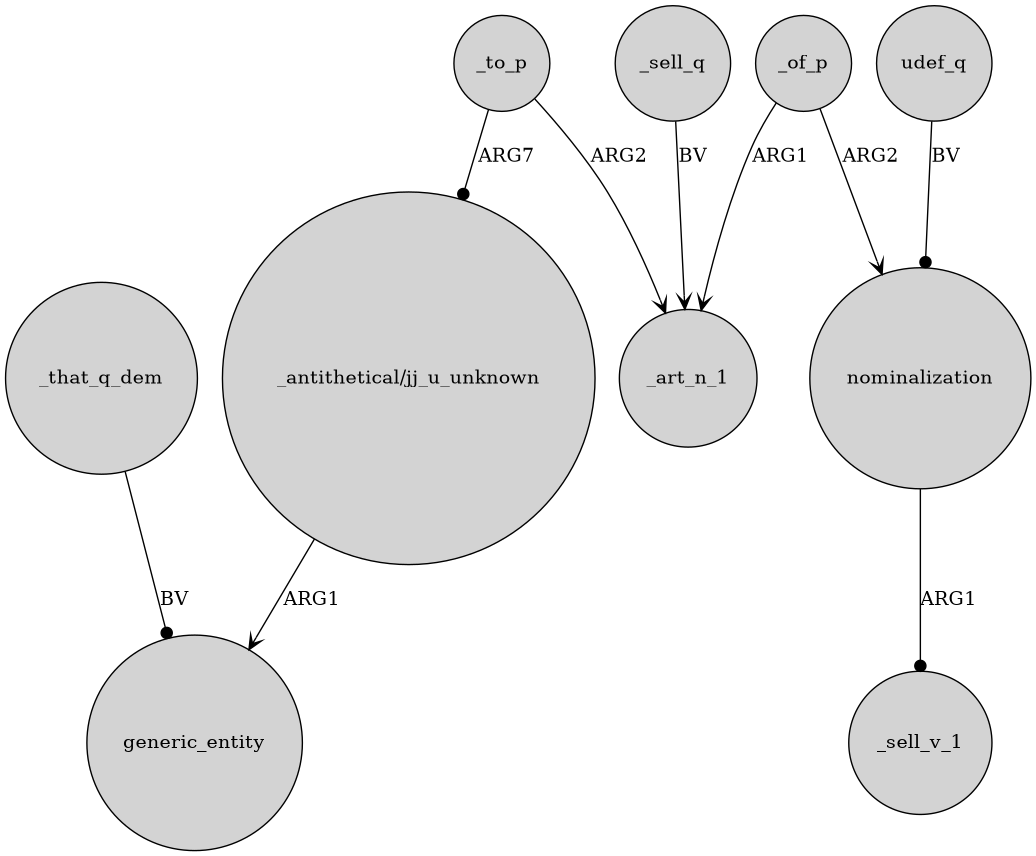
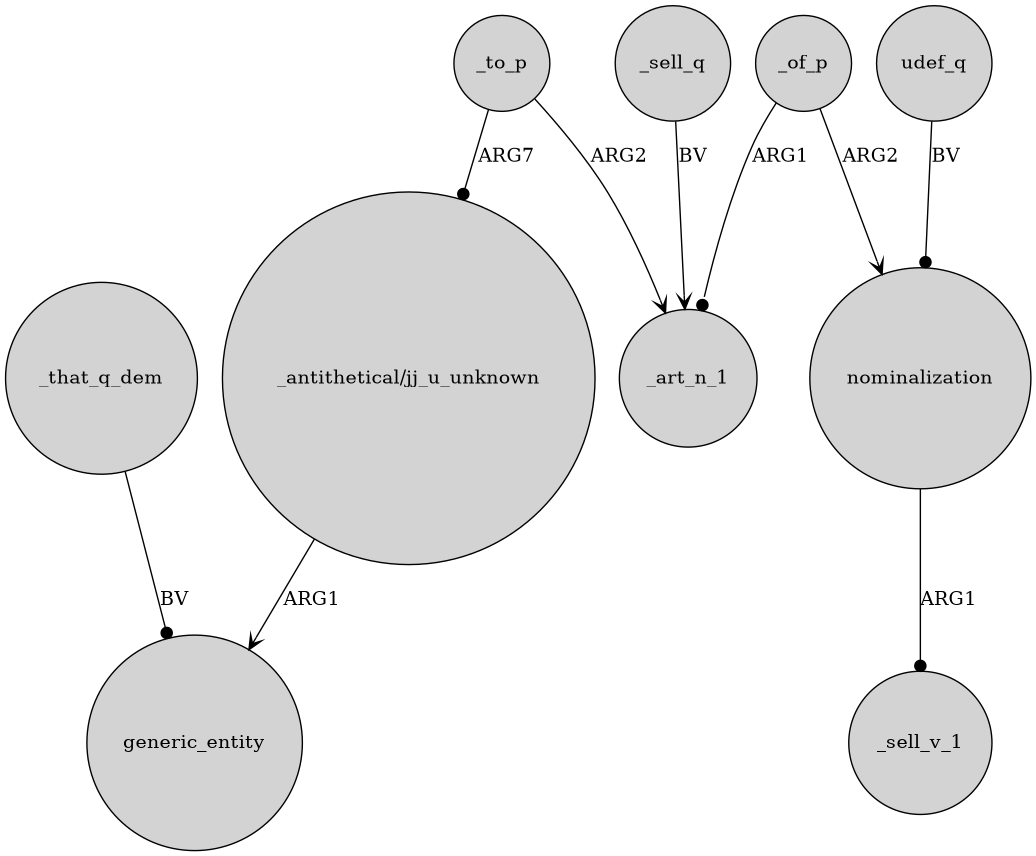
edge "_of_p" -> "_art_n_1": arrowhead vee -> dot
